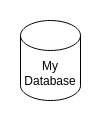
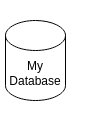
node "My Database": moved (51, 61) -> (36, 61)
